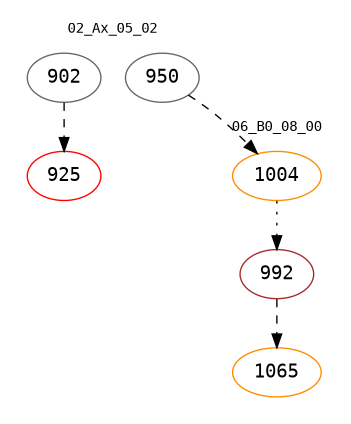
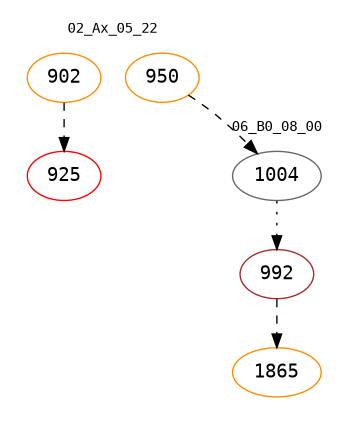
cluster "02_Ax_05_02": label "02_Ax_05_02" -> "02_Ax_05_22"
node "902": color gray40 -> darkorange
node "950": color gray40 -> darkorange
node "1004": color darkorange -> gray40
node "1065": label "1065" -> "1865"
